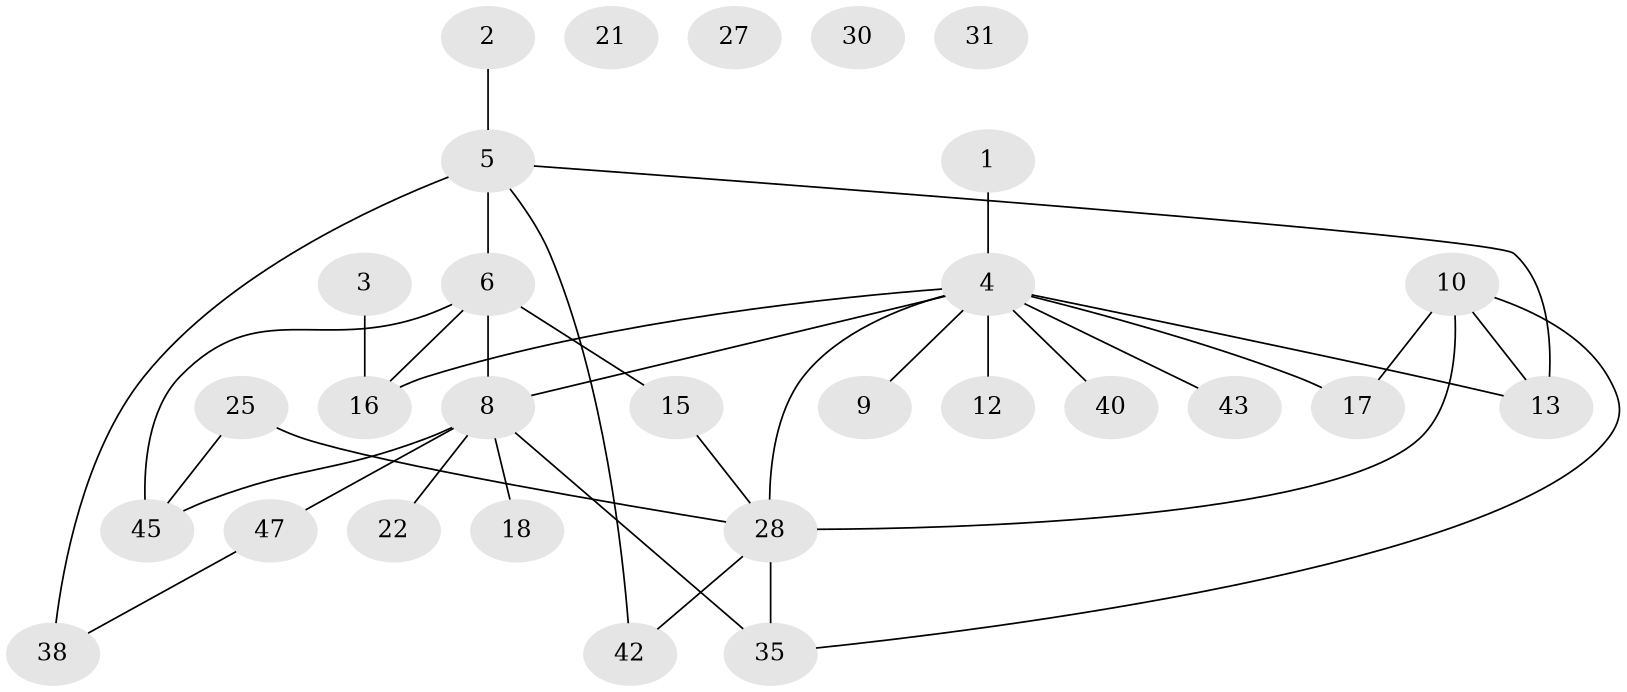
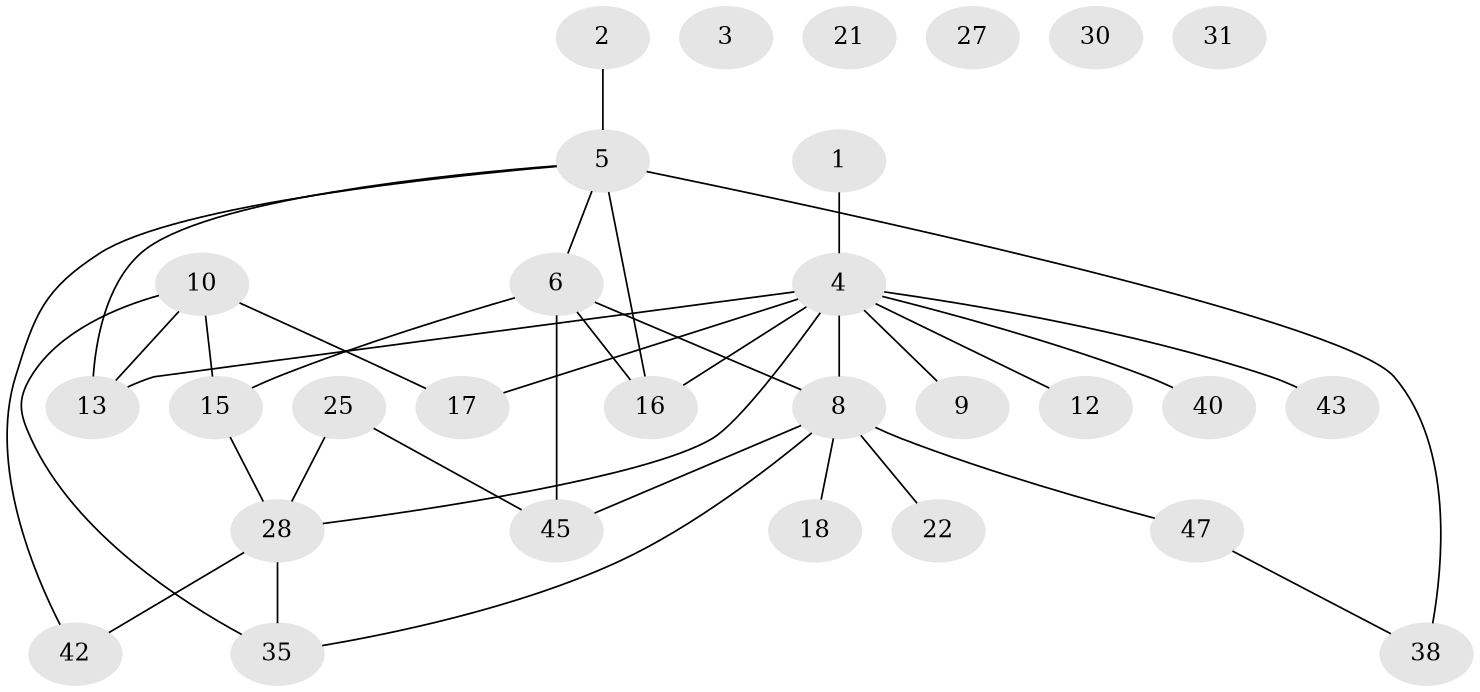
edge "3" -- "16": now "5" -- "16"
edge "10" -- "28": now "10" -- "15"
